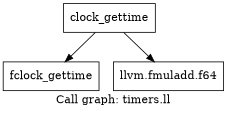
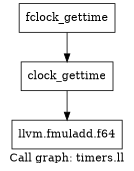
edge "clock_gettime" -> "fclock_gettime": reversed
